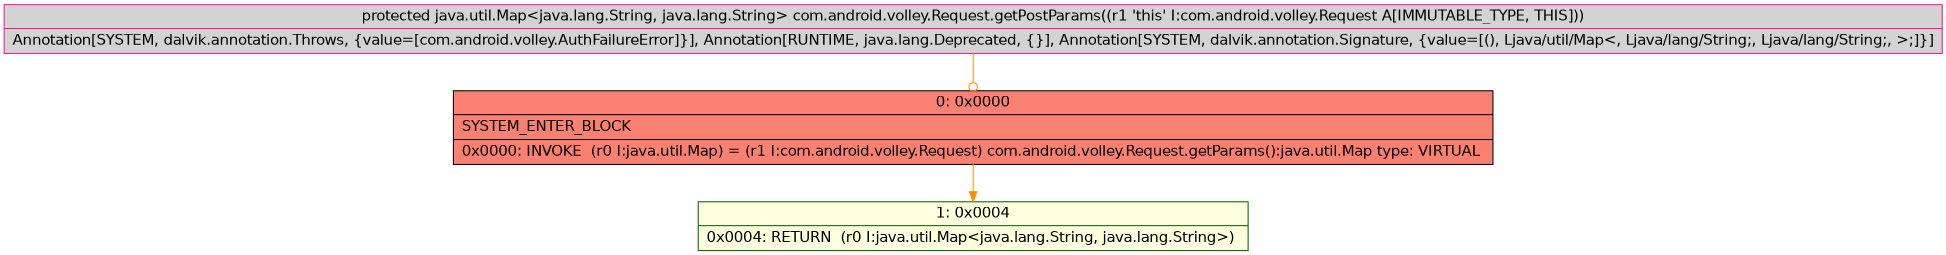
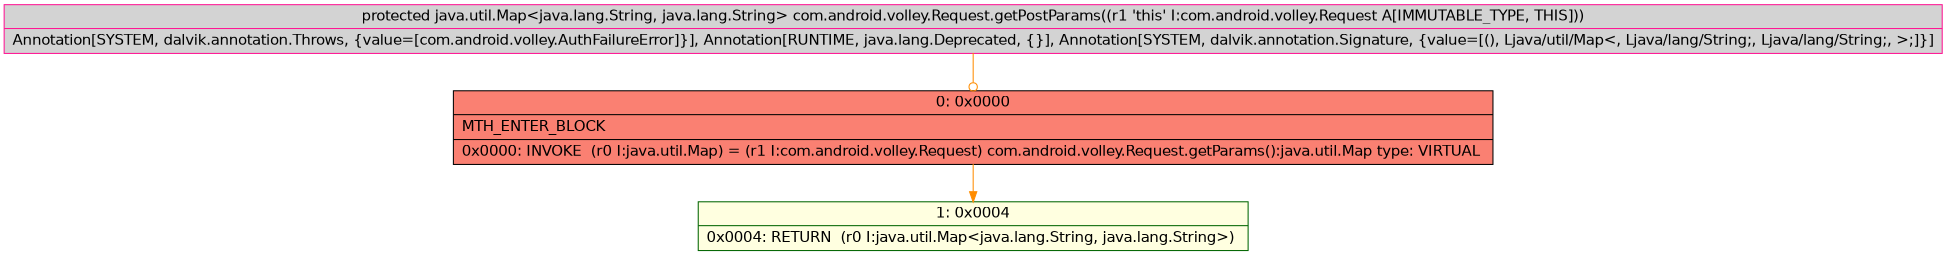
node "0: 0x0000": text "SYSTEM_ENTER_BLOCK" -> "MTH_ENTER_BLOCK"
